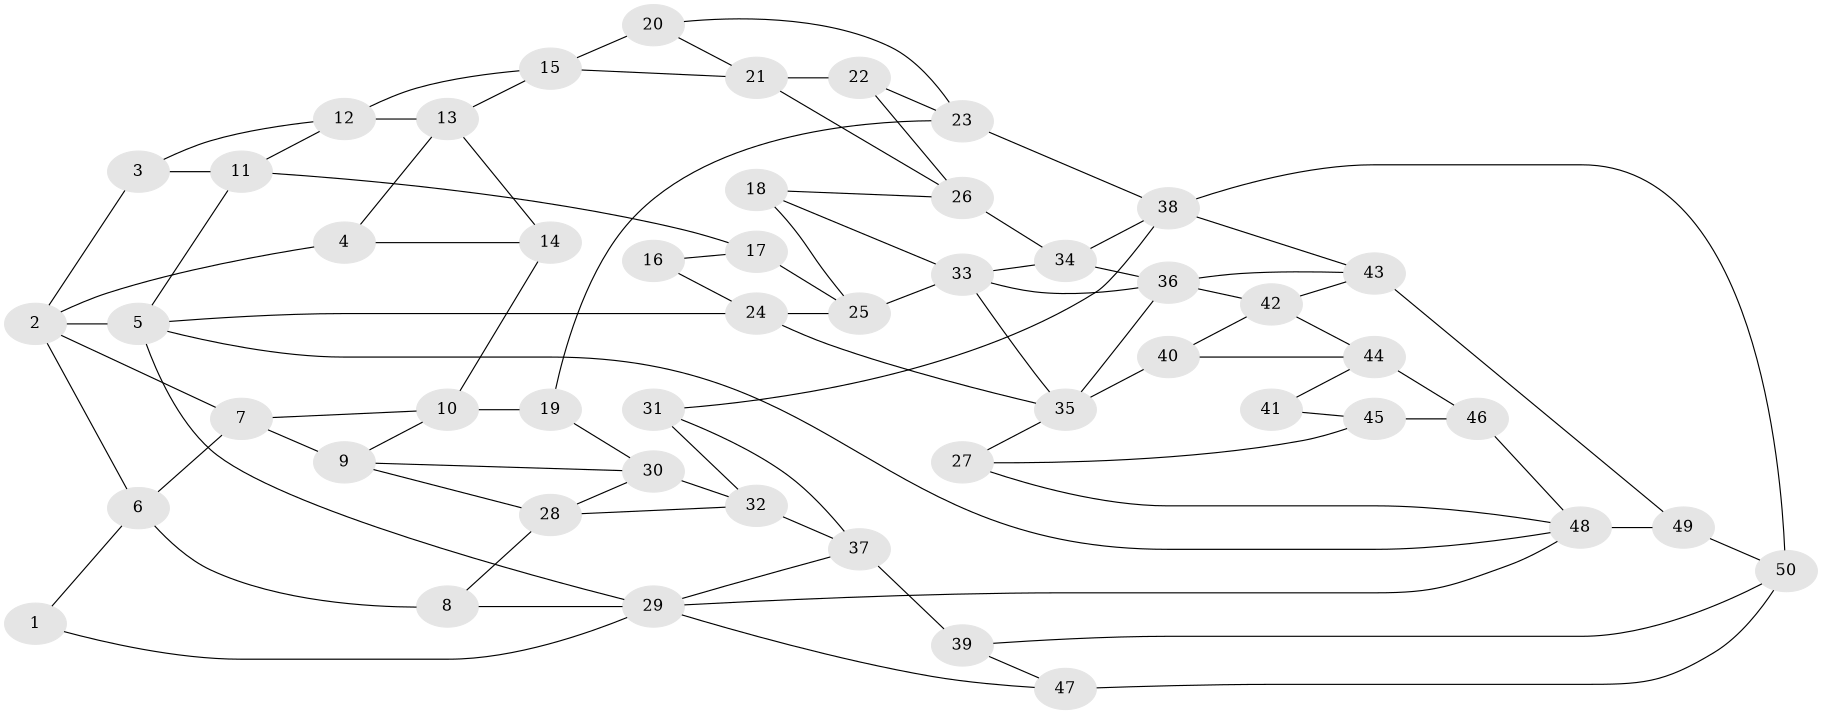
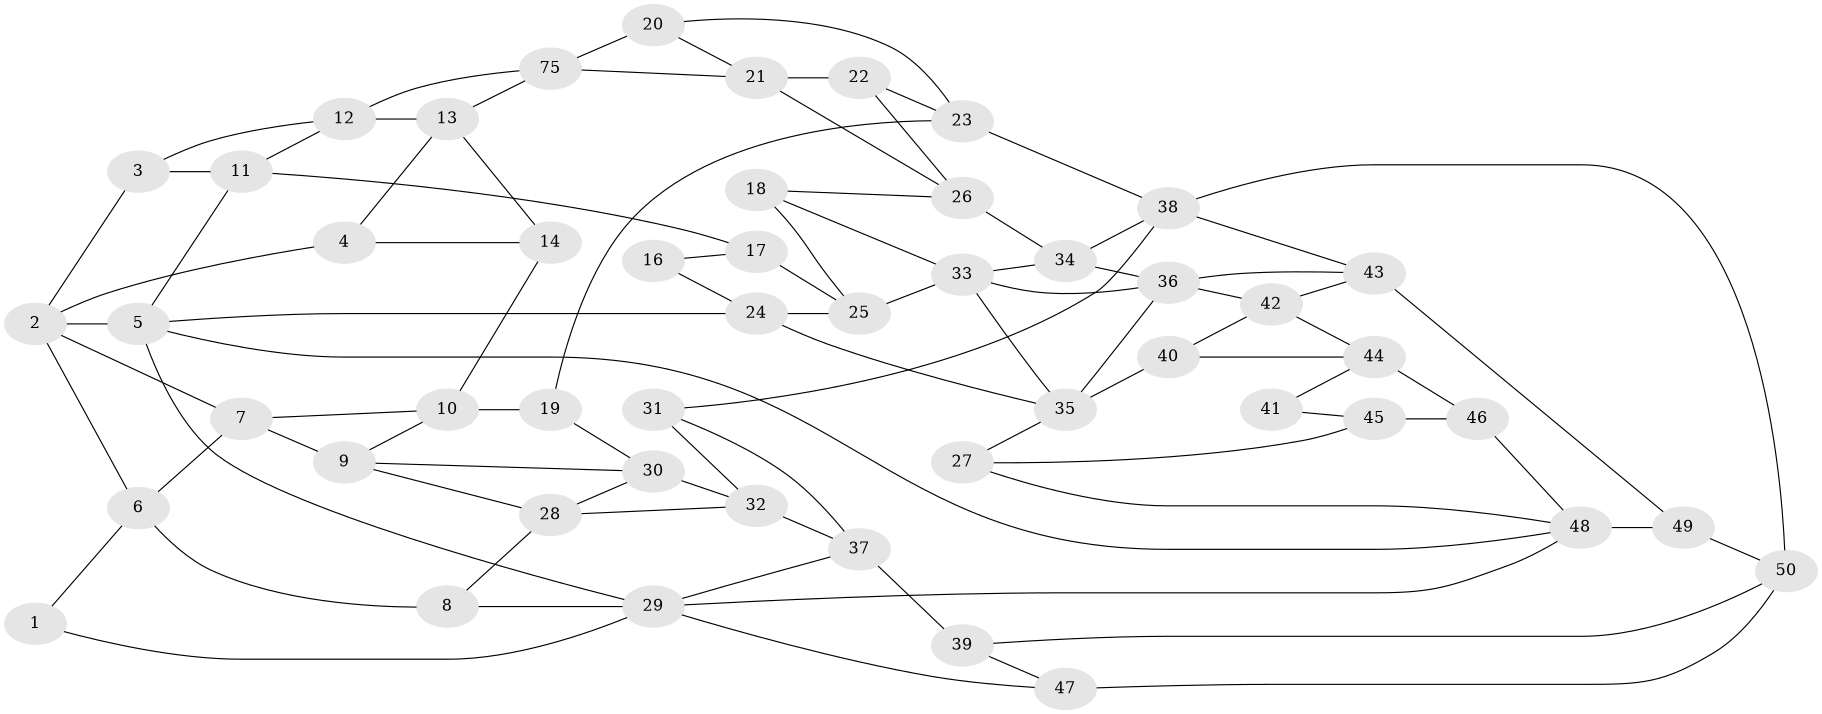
node "15": label "15" -> "75"
